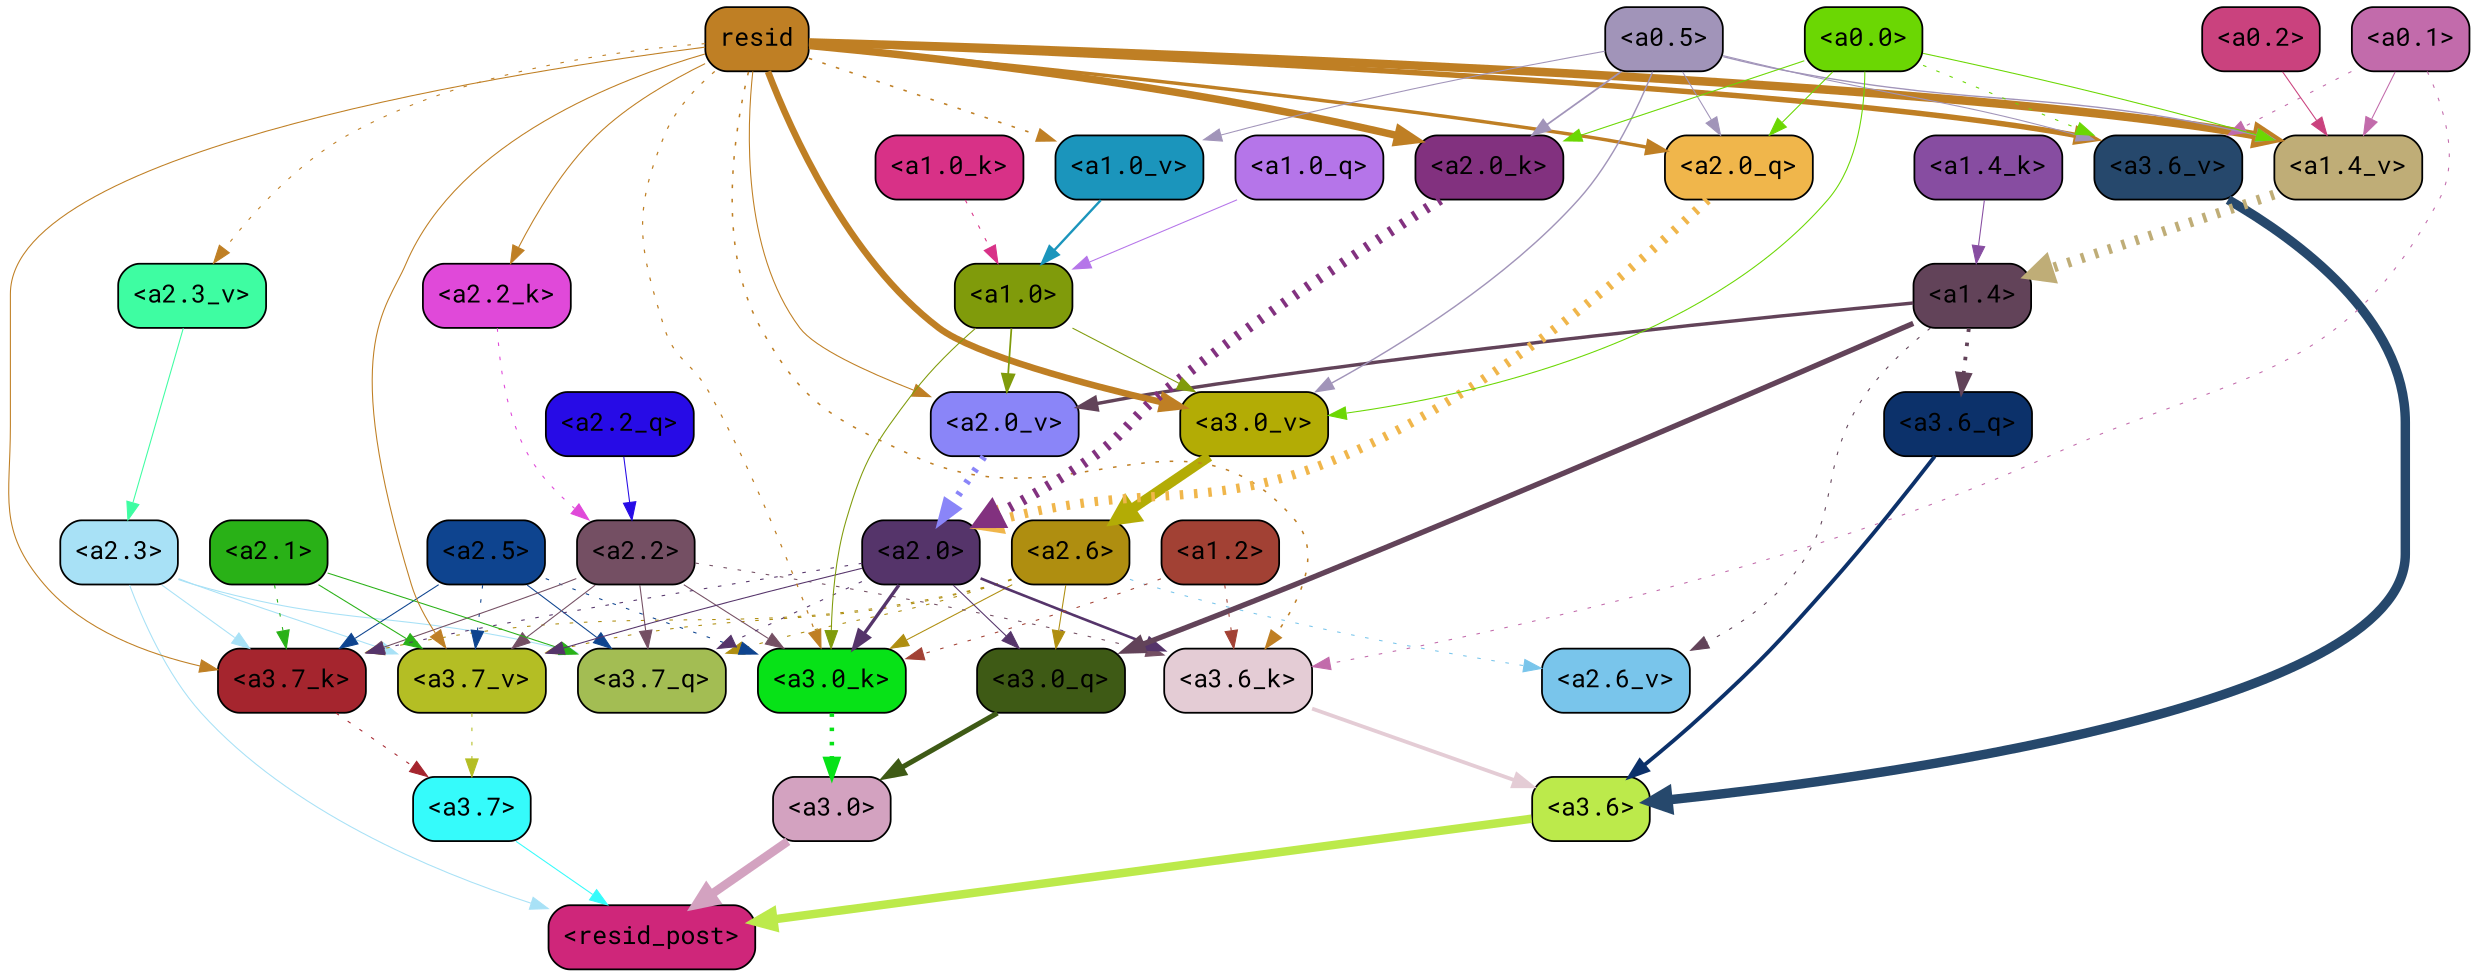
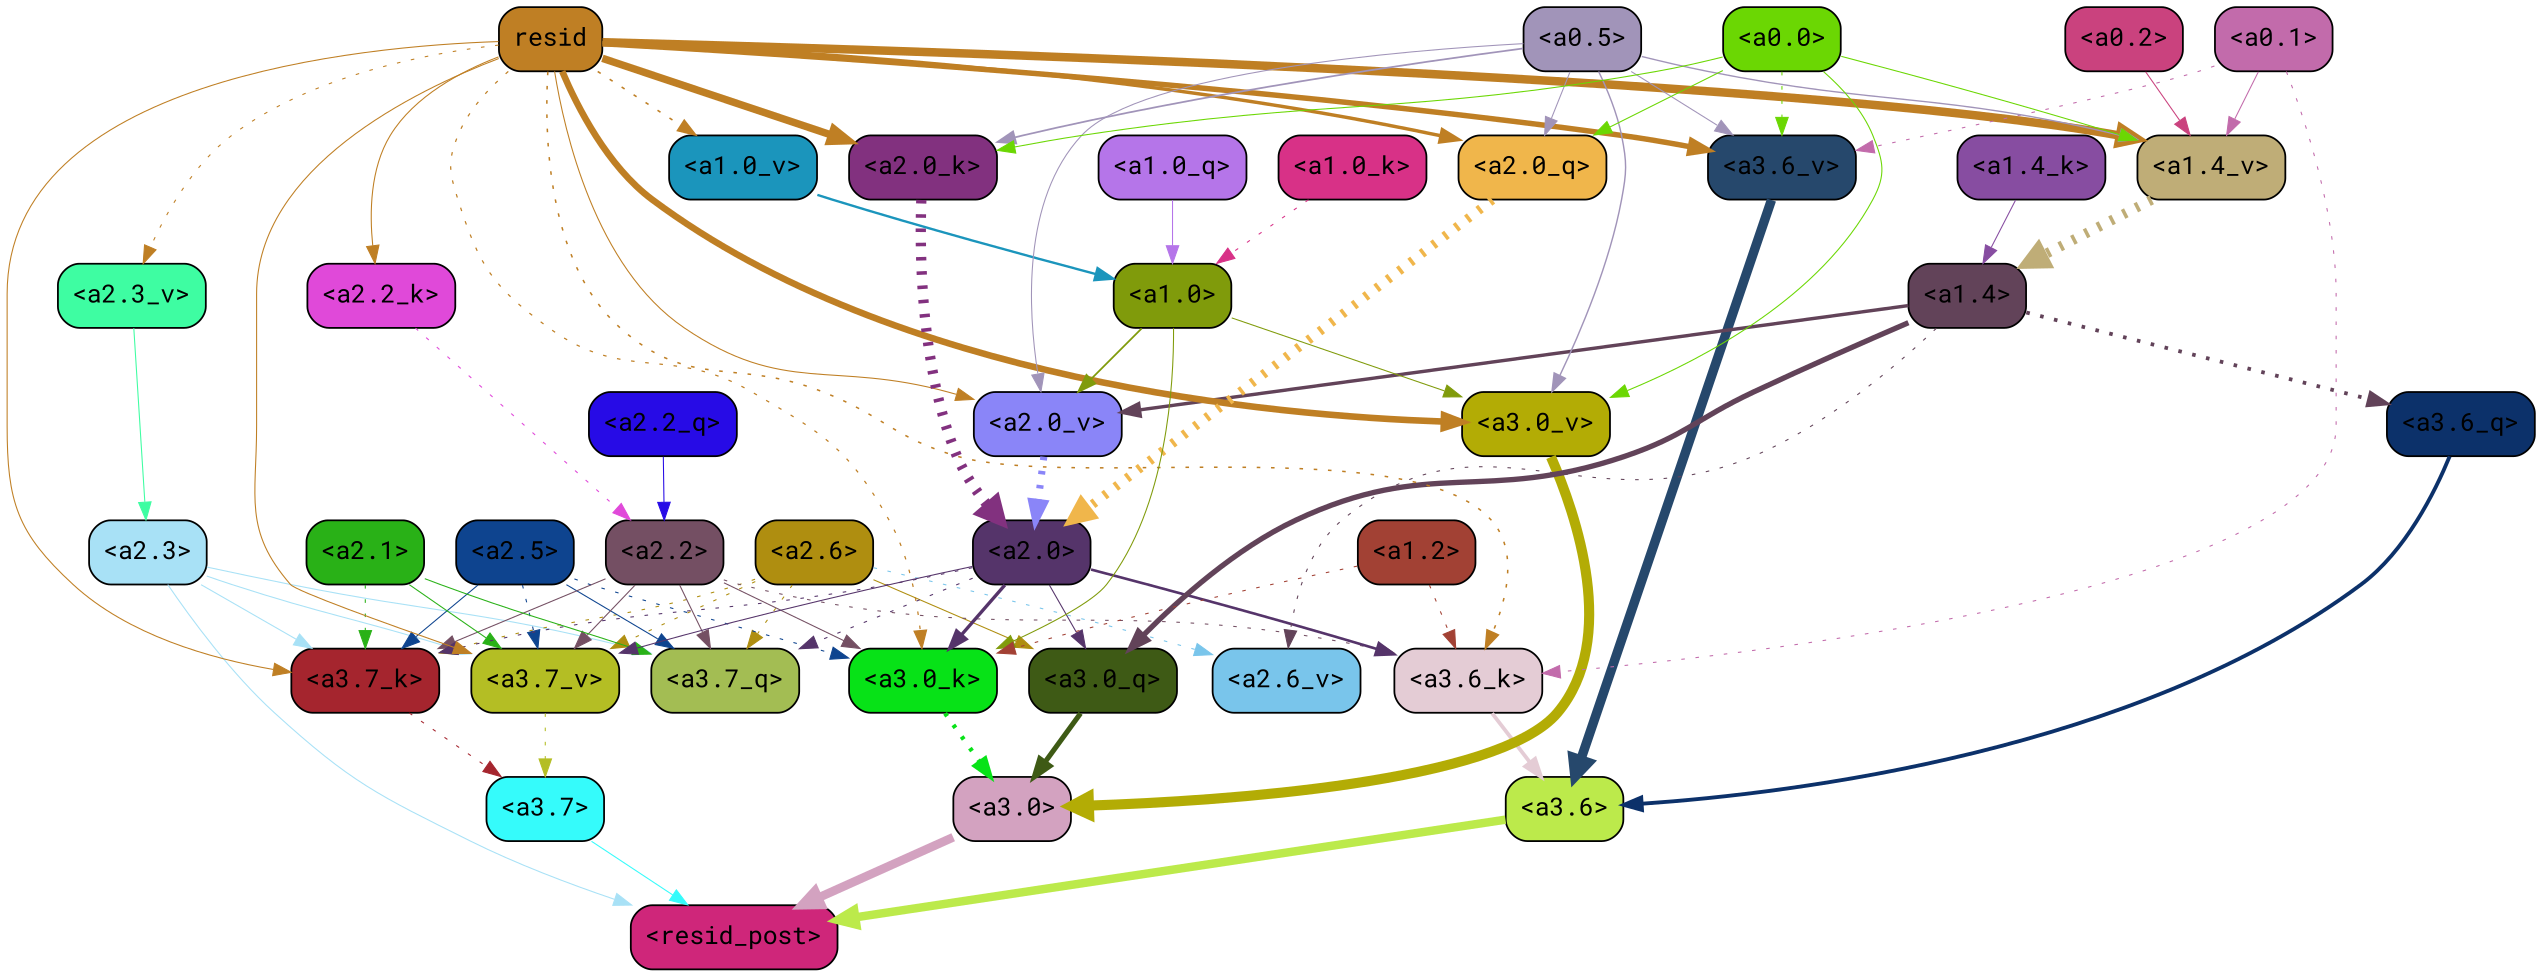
edge "<a0.5>" -> "<a1.0_v>": now "<a0.5>" -> "<a2.0_v>"
edge "<a3.0_v>" -> "<a2.6>": now "<a3.0_v>" -> "<a3.0>"
edge "<a2.6>" -> "<a3.0_k>": removed
